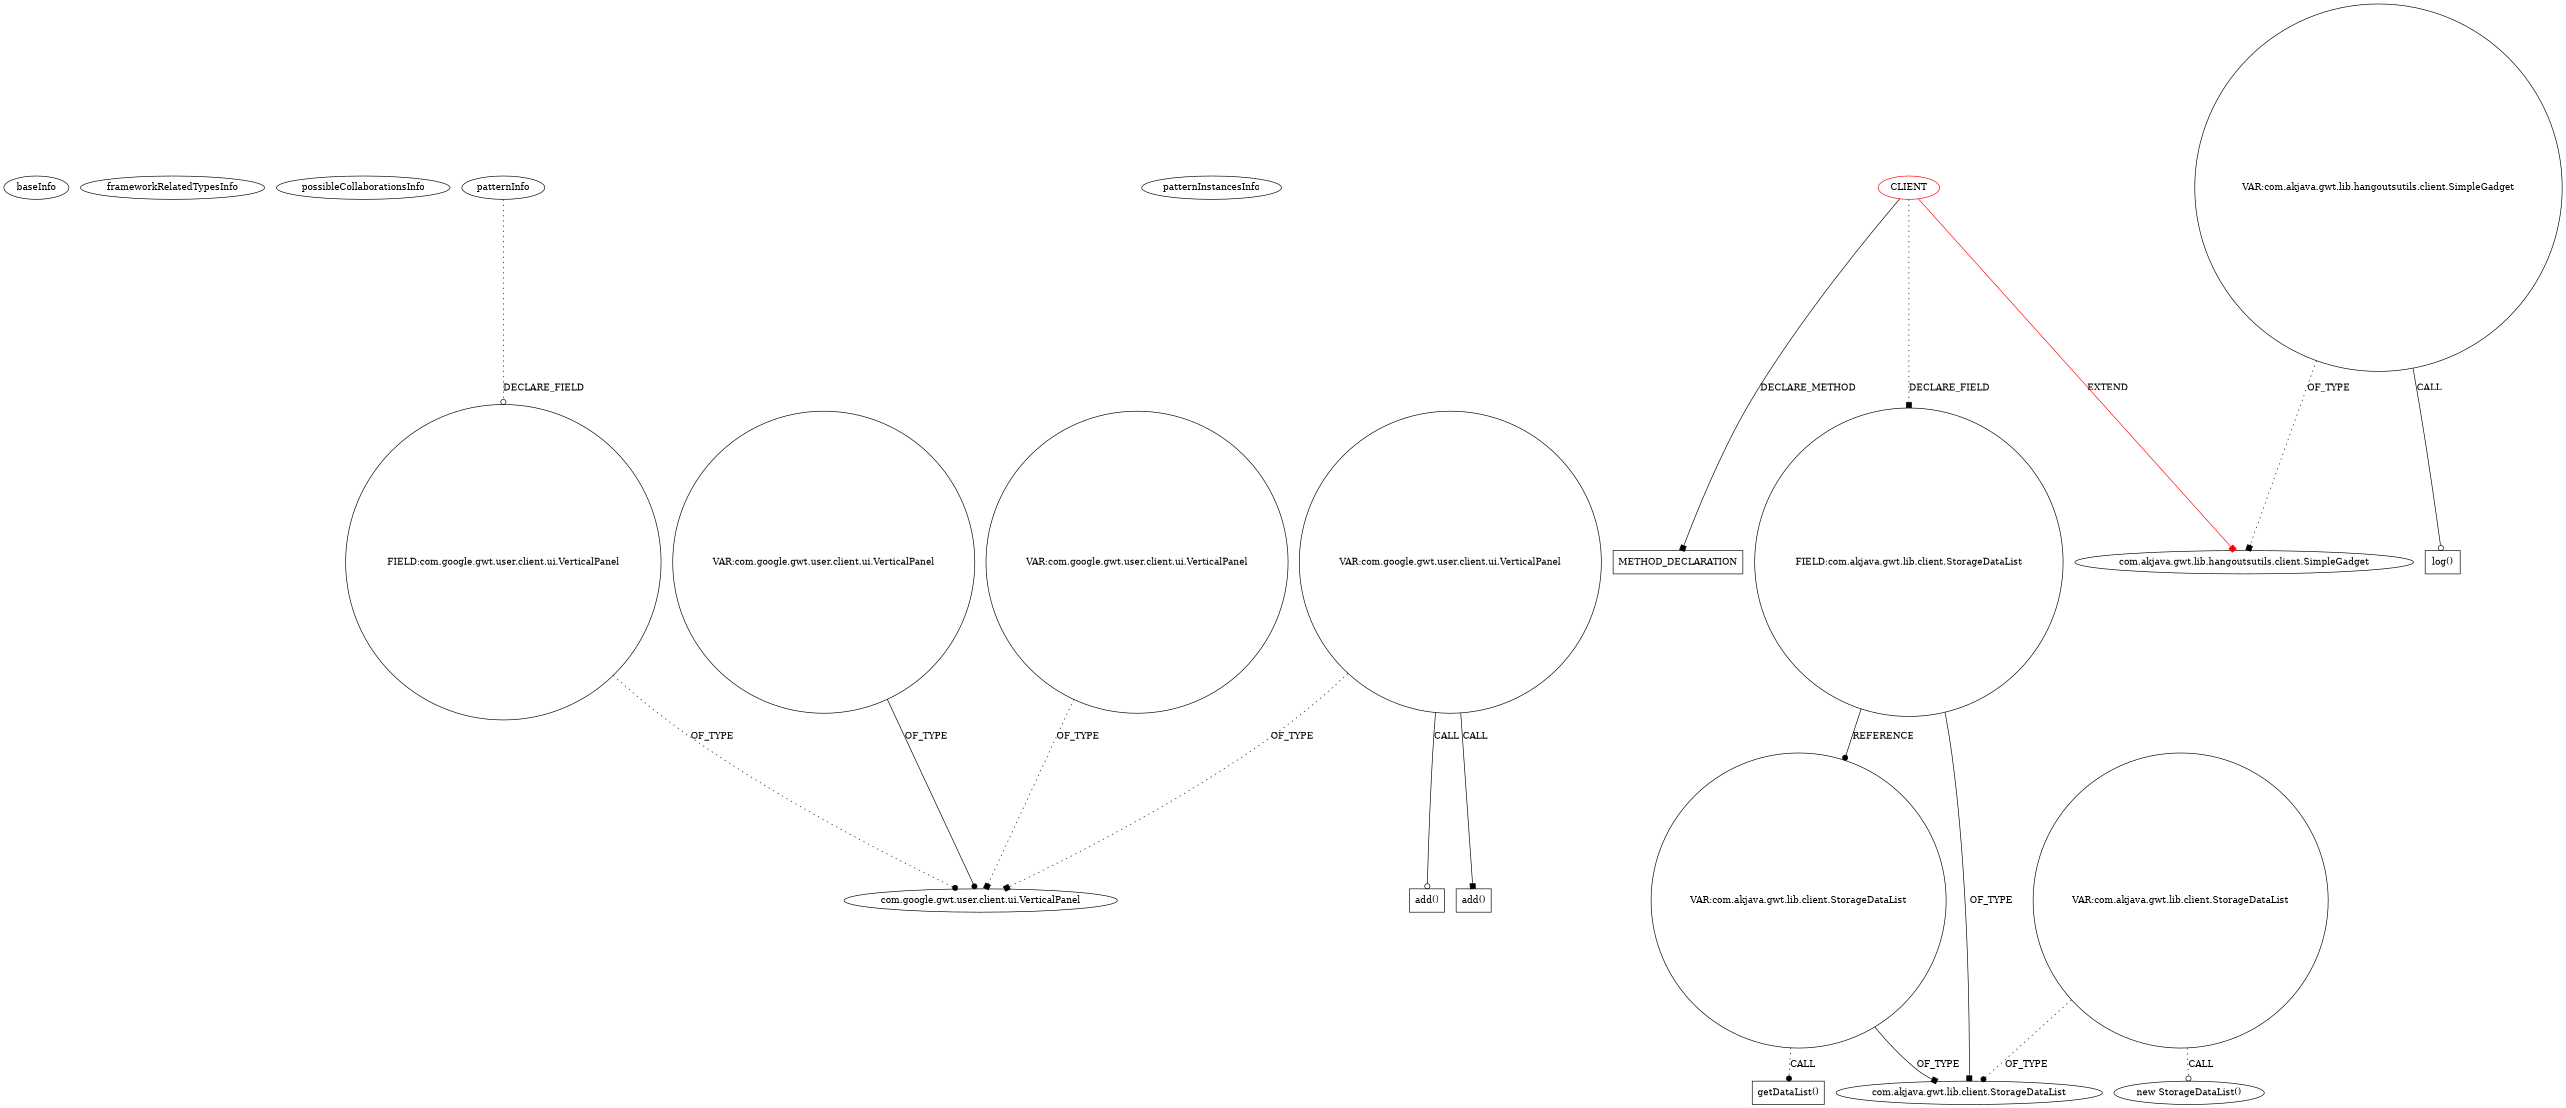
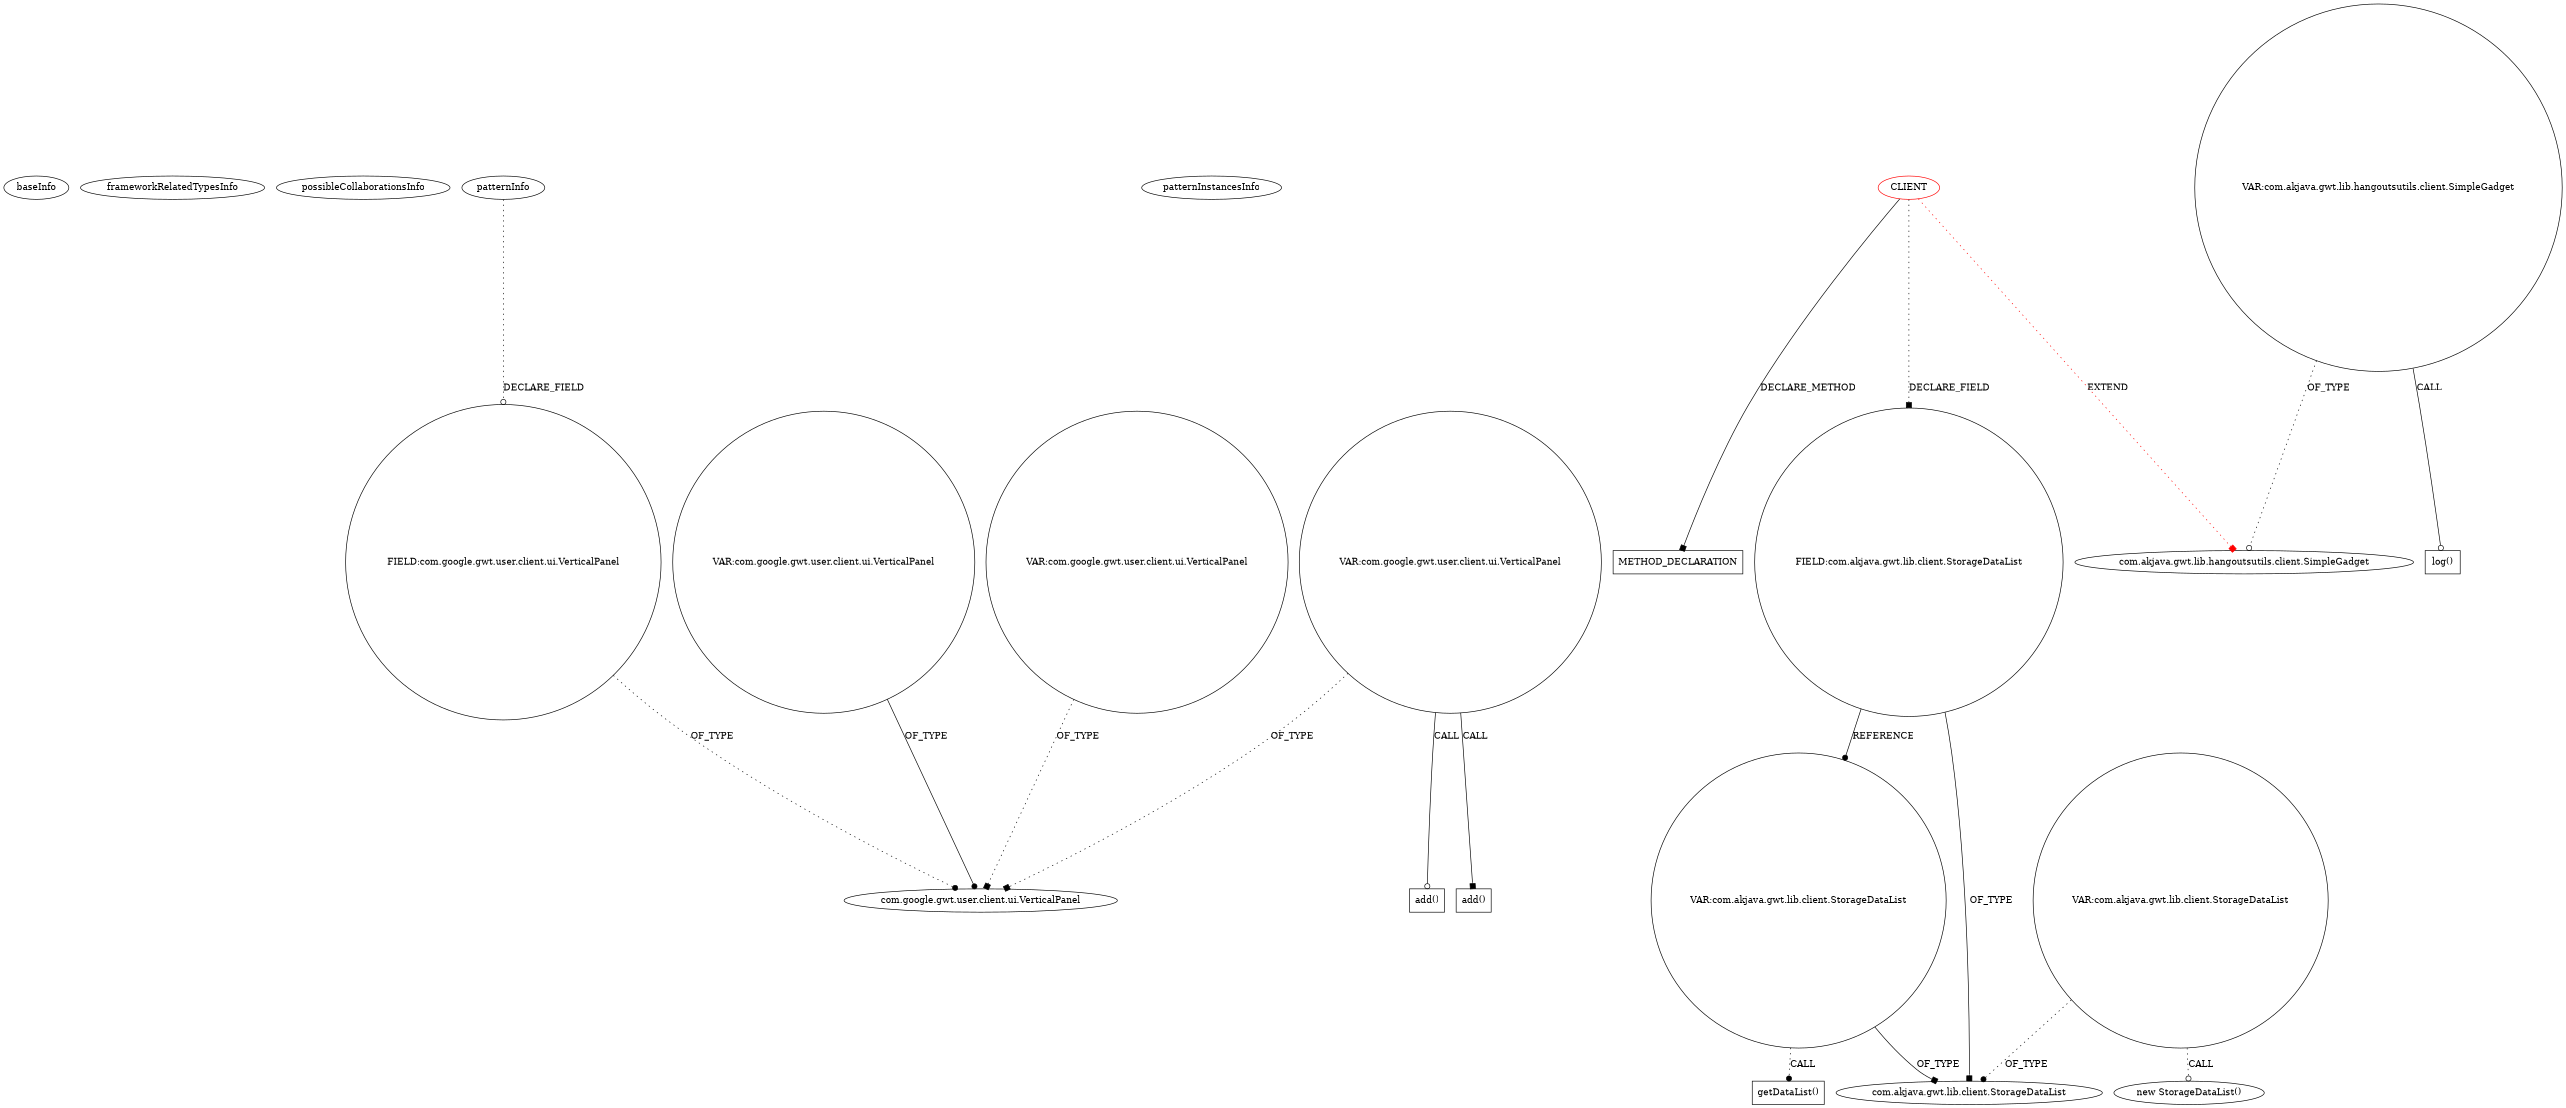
edge "CLIENT" -> "com.akjava.gwt.lib.hangoutsutils.client.SimpleGadget": style solid -> dotted
edge "VAR:com.akjava.gwt.lib.hangoutsutils.client.SimpleGadget" -> "com.akjava.gwt.lib.hangoutsutils.client.SimpleGadget": arrowhead box -> odot
